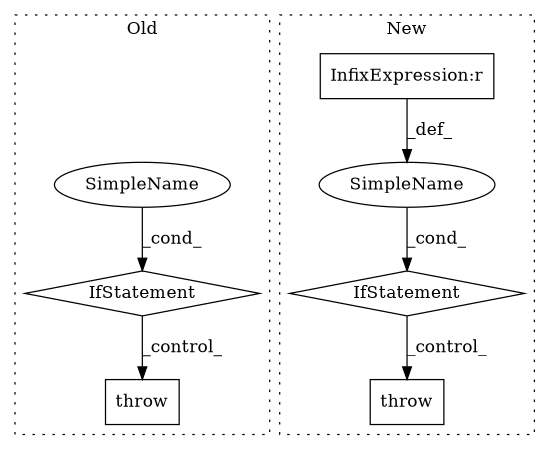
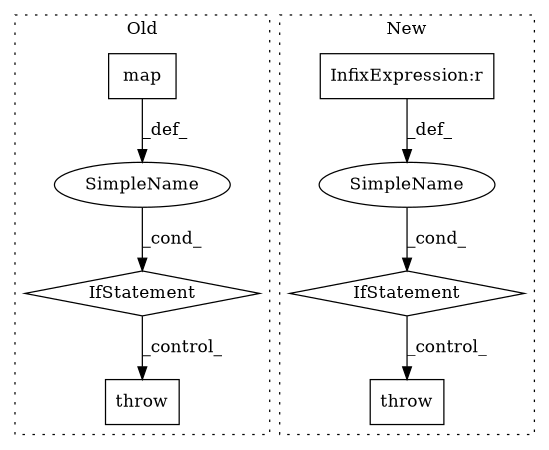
node "map": added
